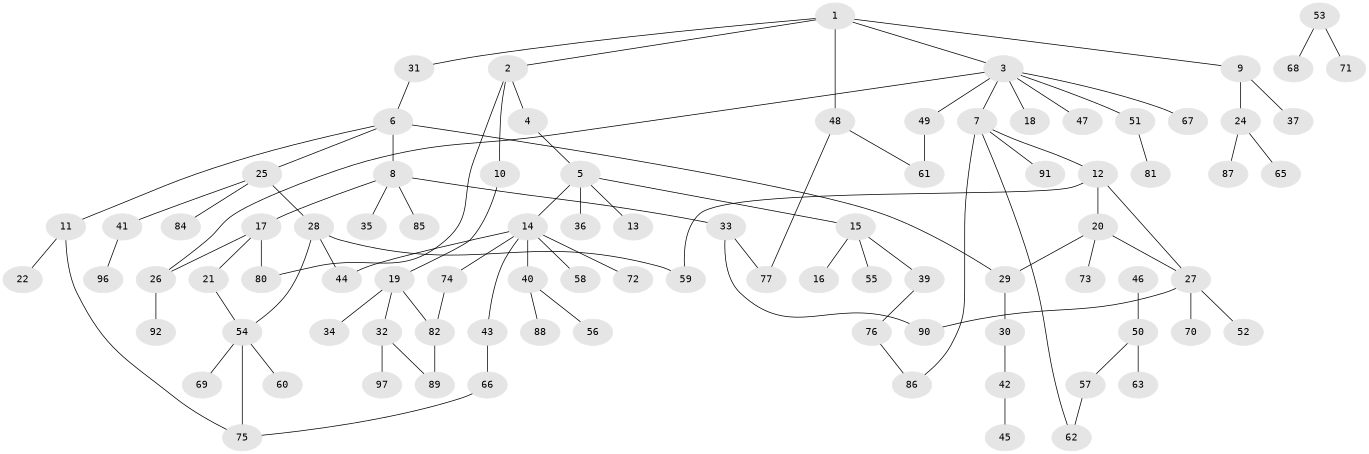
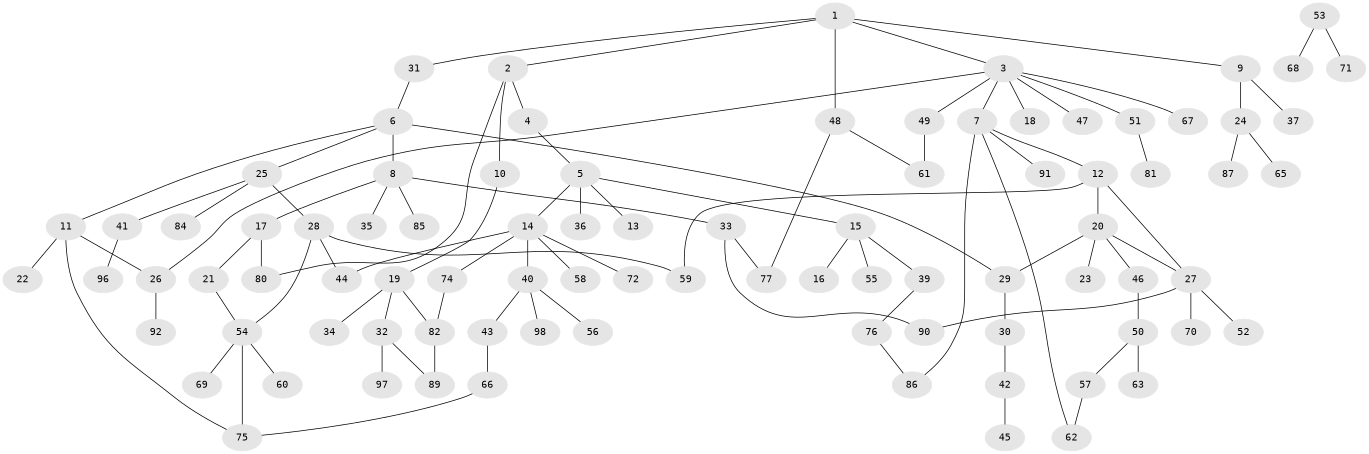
edge "17" -- "26": now "11" -- "26"
edge "20" -- "46": added
edge "14" -- "43": now "40" -- "43"
node "73": label "73" -> "23"
node "88": label "88" -> "98"
